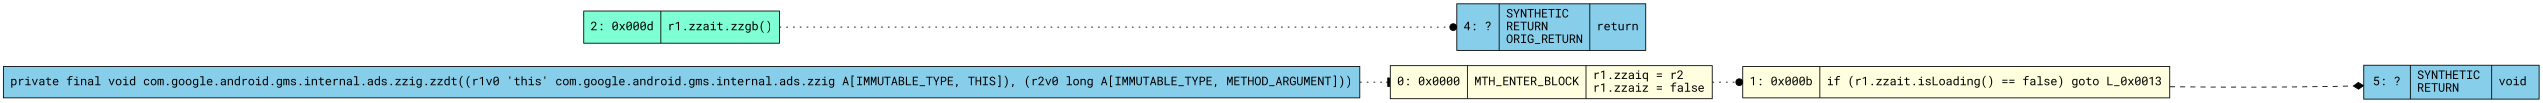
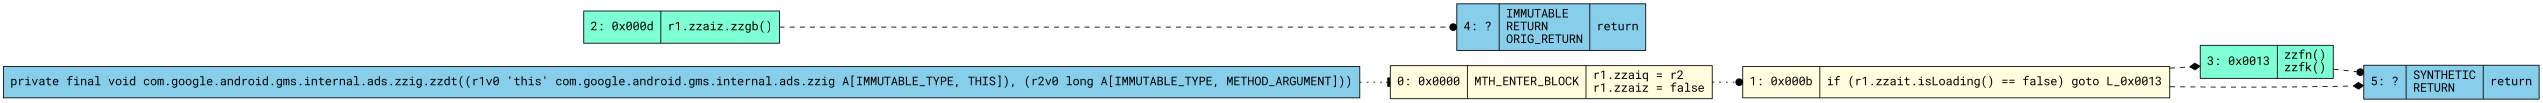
node "4: ?": text "SYNTHETIC" -> "IMMUTABLE"
node "2: 0x000d": text "r1.zzait.zzgb()" -> "r1.zzaiz.zzgb()"
edge "2: 0x000d" -> "4: ?": style dotted -> dashed
node "3: 0x0013": added
node "5: ?": text "void" -> "return"
